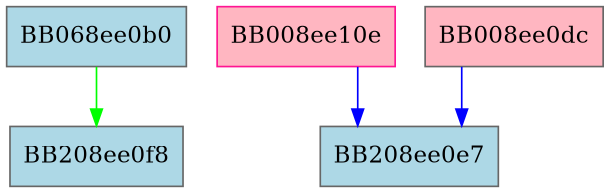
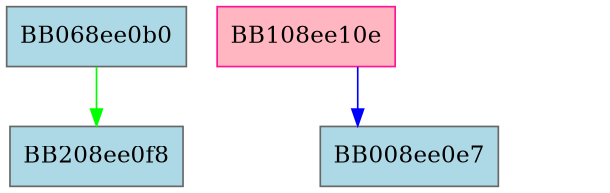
node "BB008ee10e": label "BB008ee10e" -> "BB108ee10e"
node "BB008ee0dc": removed
node "BB208ee0e7": label "BB208ee0e7" -> "BB008ee0e7"
